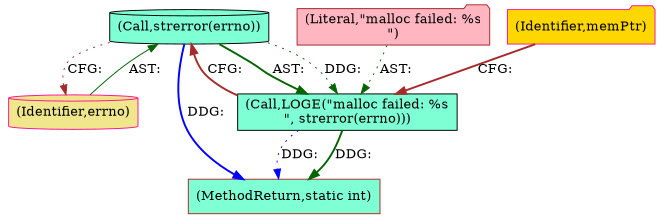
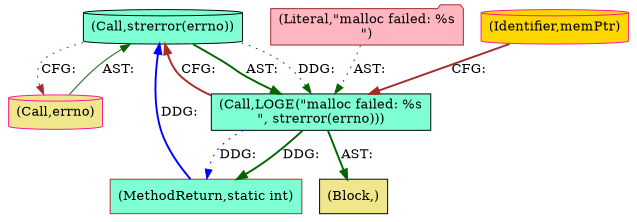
node "(Identifier,memPtr)": shape folder -> cylinder
node "(Identifier,errno)": label "(Identifier,errno)" -> "(Call,errno)"
edge "(Call,strerror(errno))" -> "(MethodReturn,static int)": reversed
node "(Block,)": added
